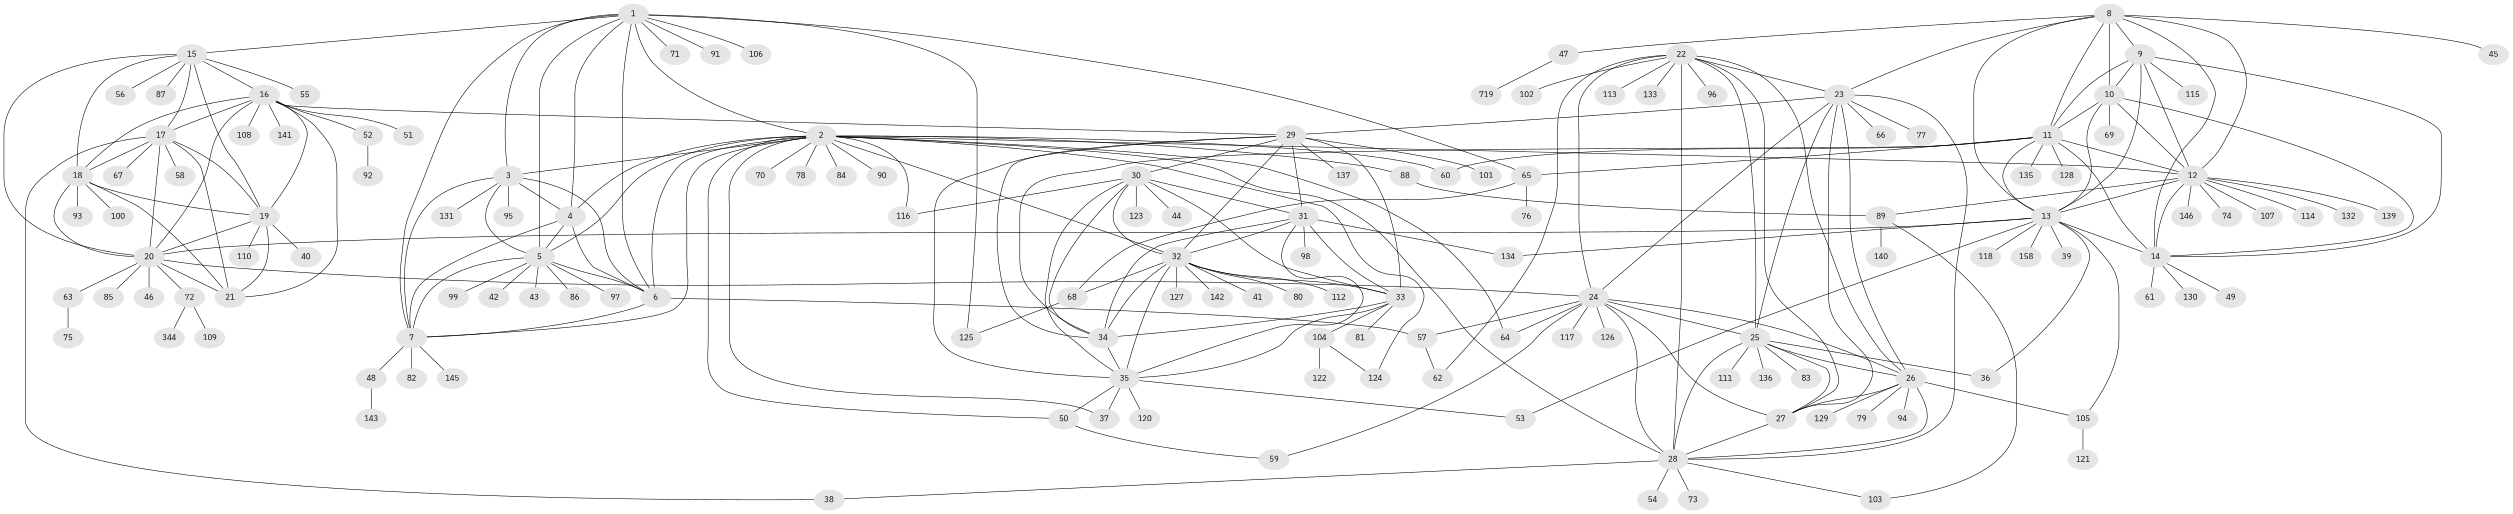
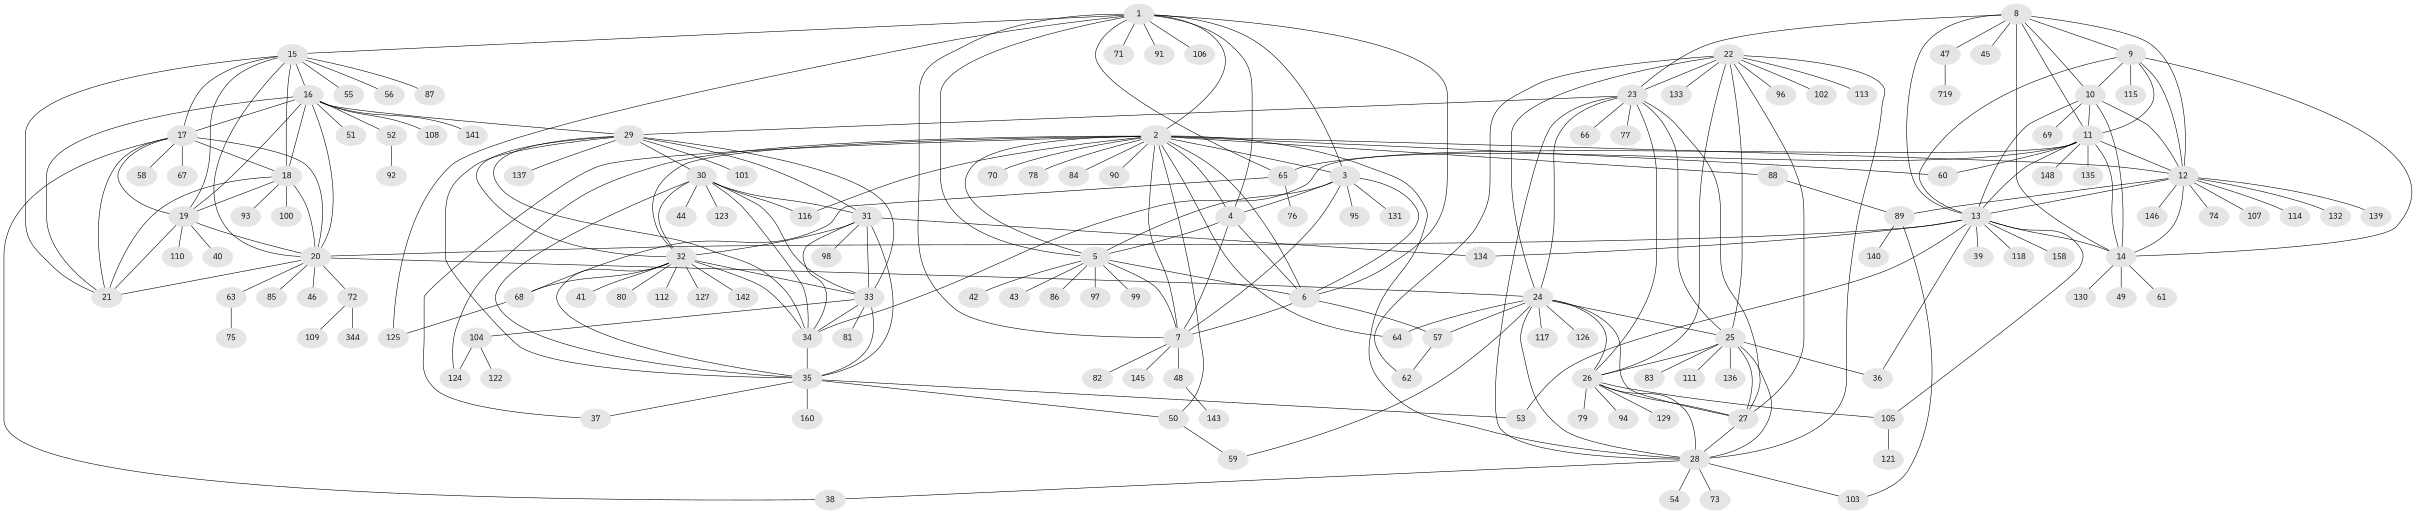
edge "15" -- "21": added
node "128": label "128" -> "148"
node "120": label "120" -> "160"
